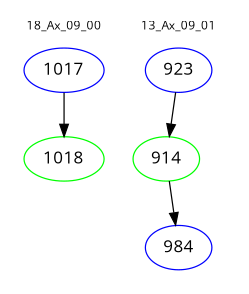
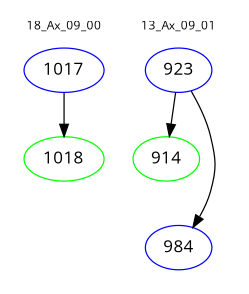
edge "914" -> "984": now "923" -> "984"
